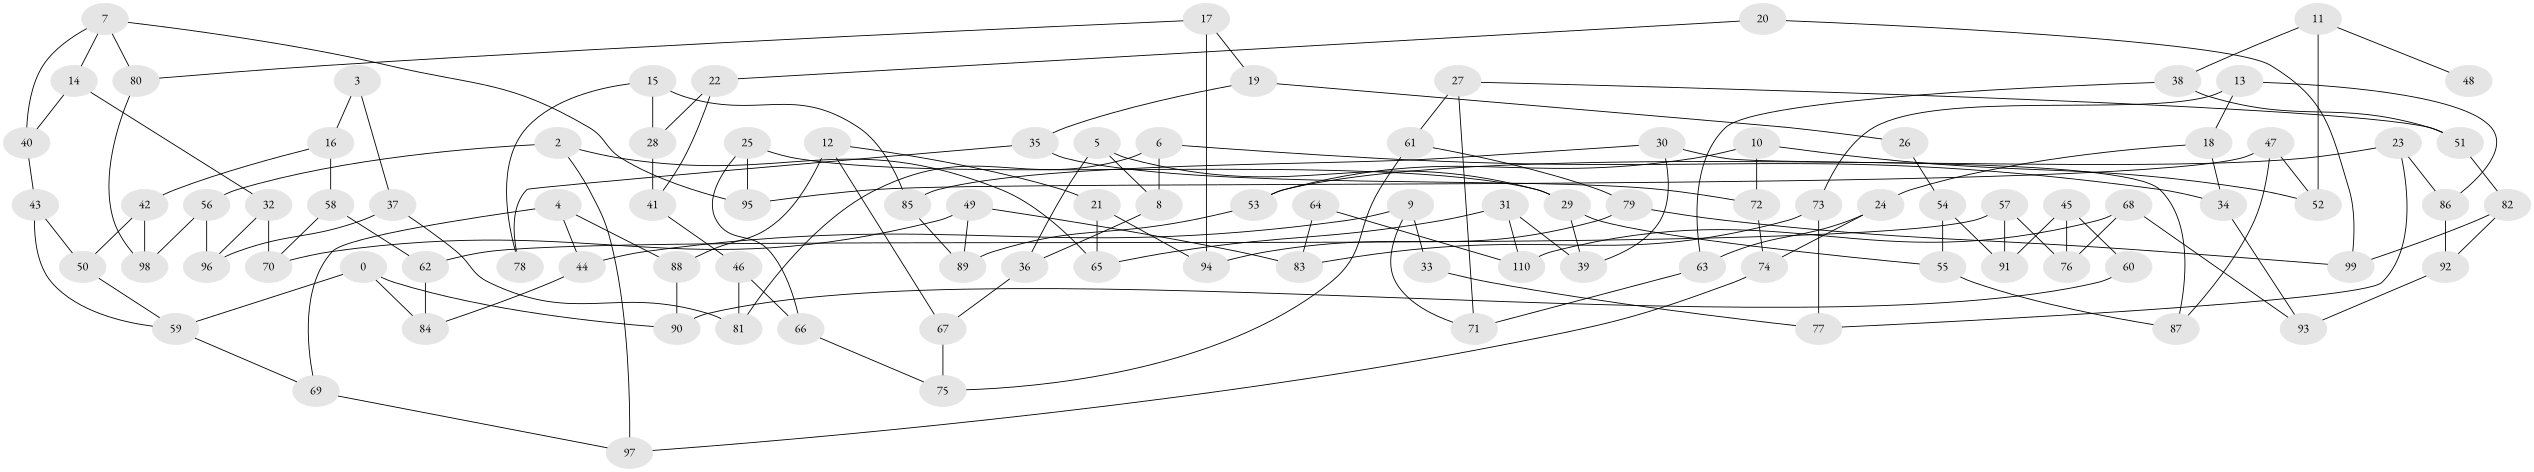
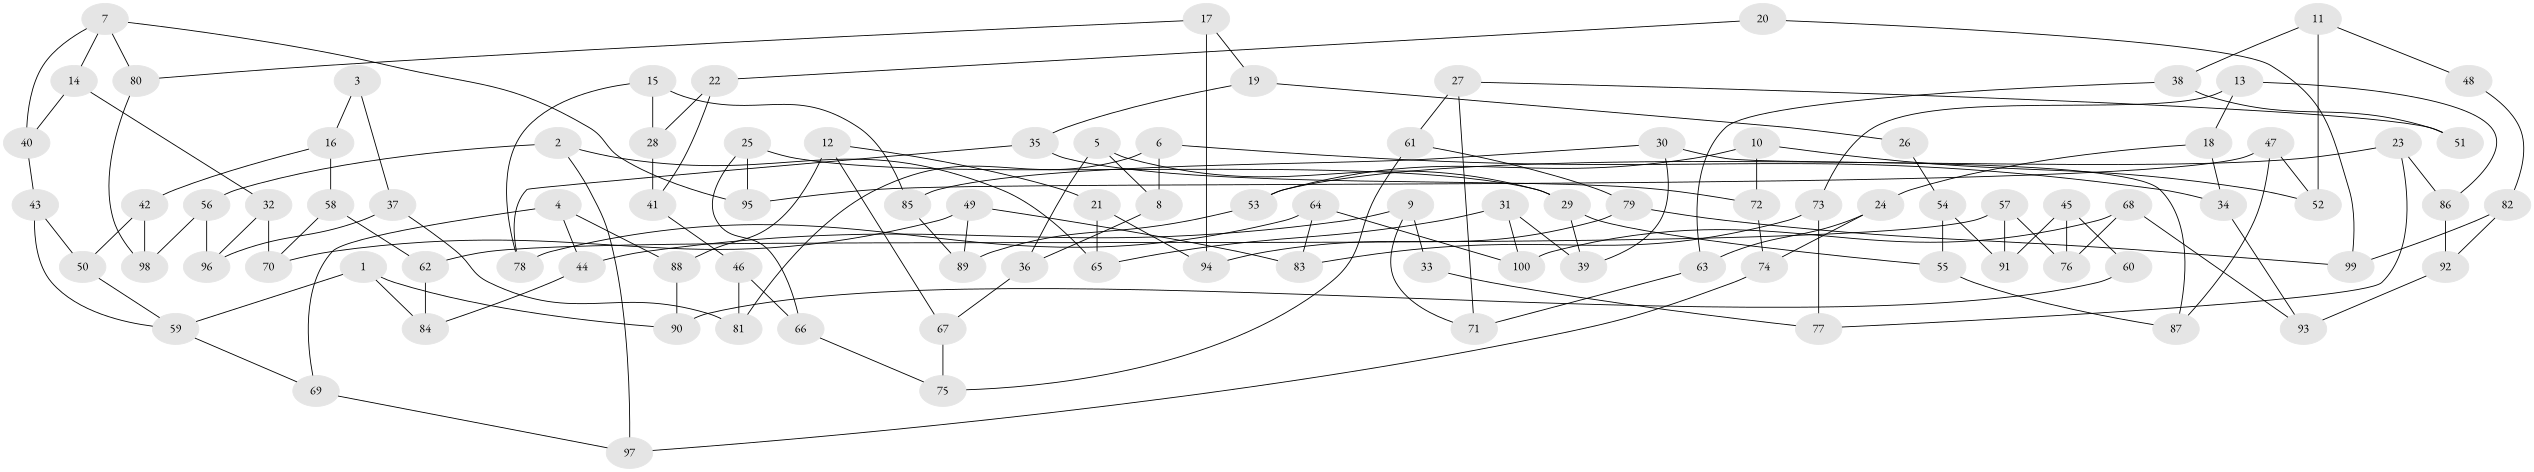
edge "51" -- "82": now "48" -- "82"
edge "64" -- "78": added
node "0": label "0" -> "1"
node "110": label "110" -> "100"
